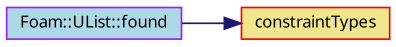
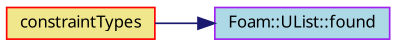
edge "Foam::UList::found" -> "constraintTypes": reversed
